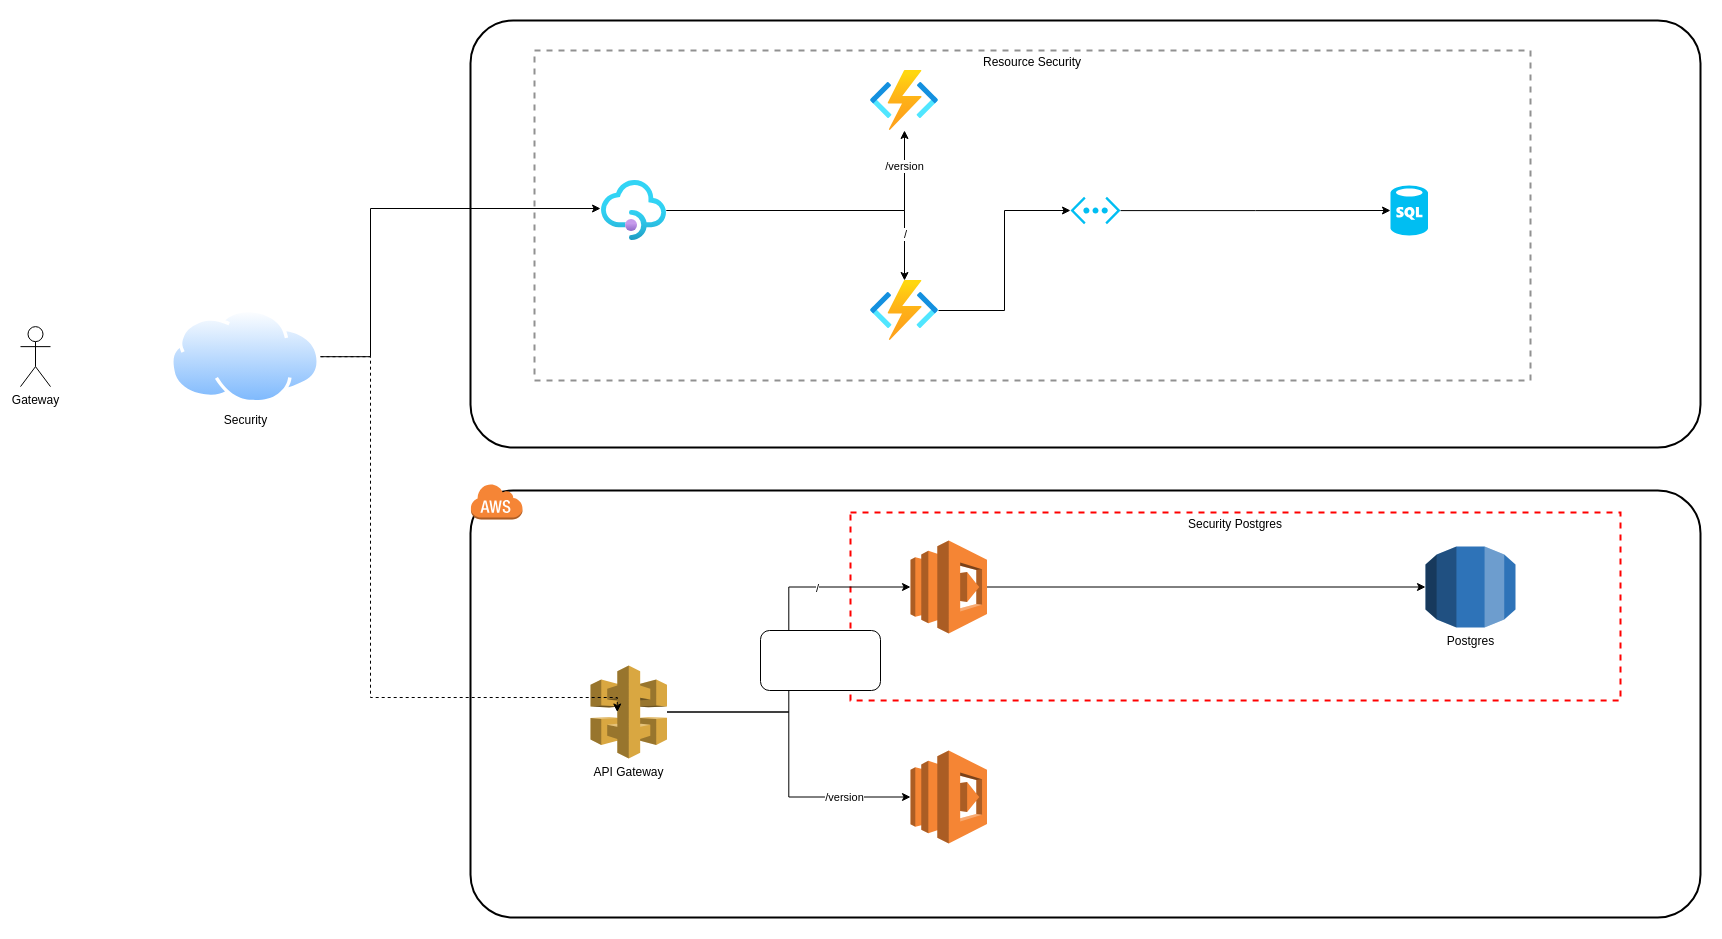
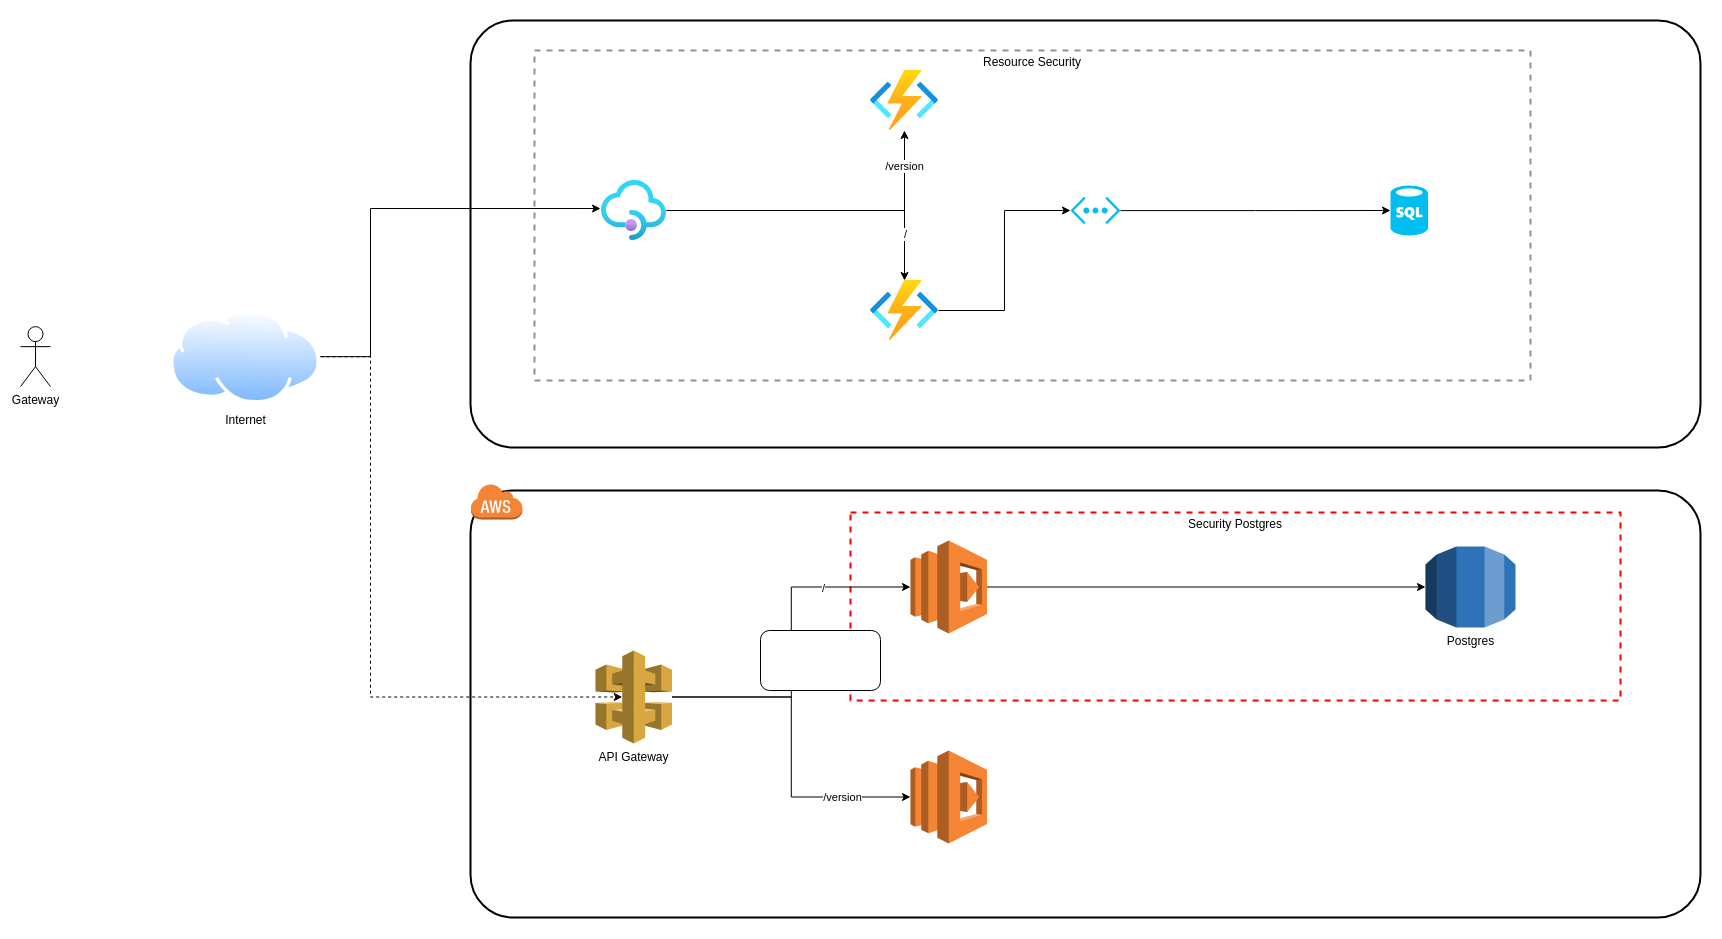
node "Security": label "Security" -> "Internet"
node "API Gateway": moved (629, 712) -> (634, 697)
